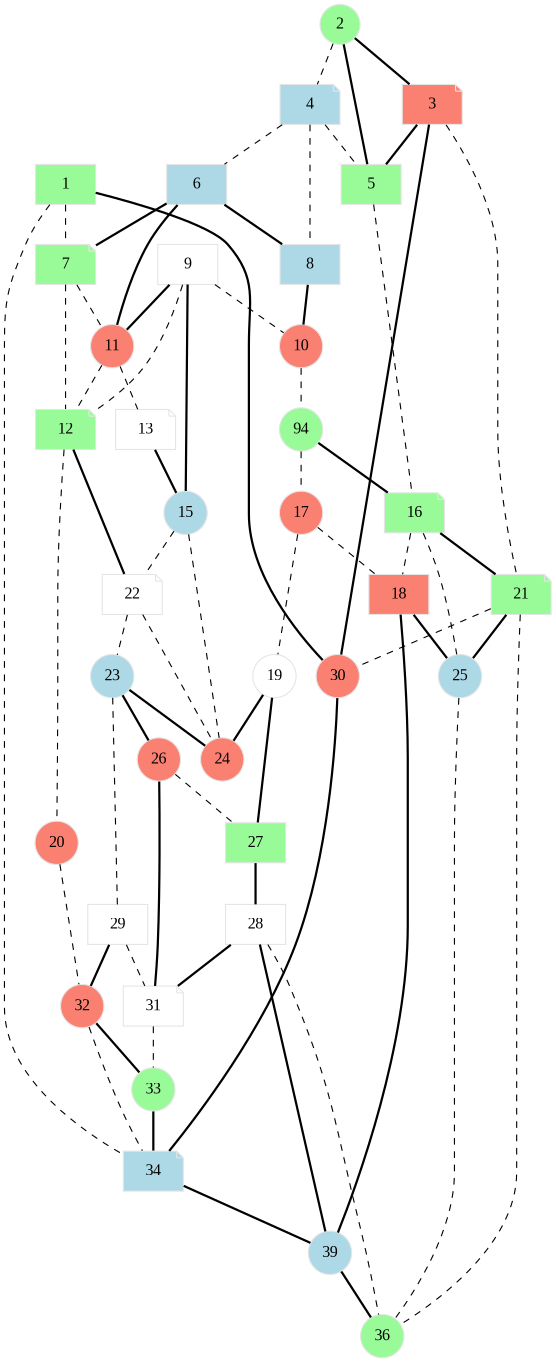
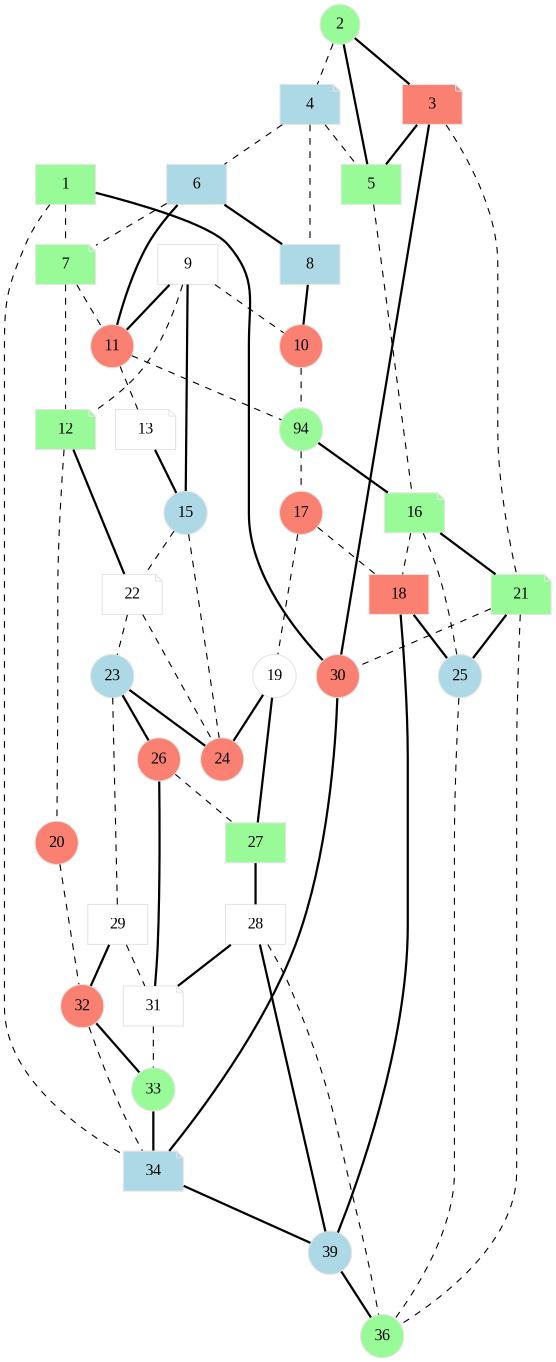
edge "6" -- "7": style bold -> dashed
edge "11" -- "12": now "11" -- "94"
